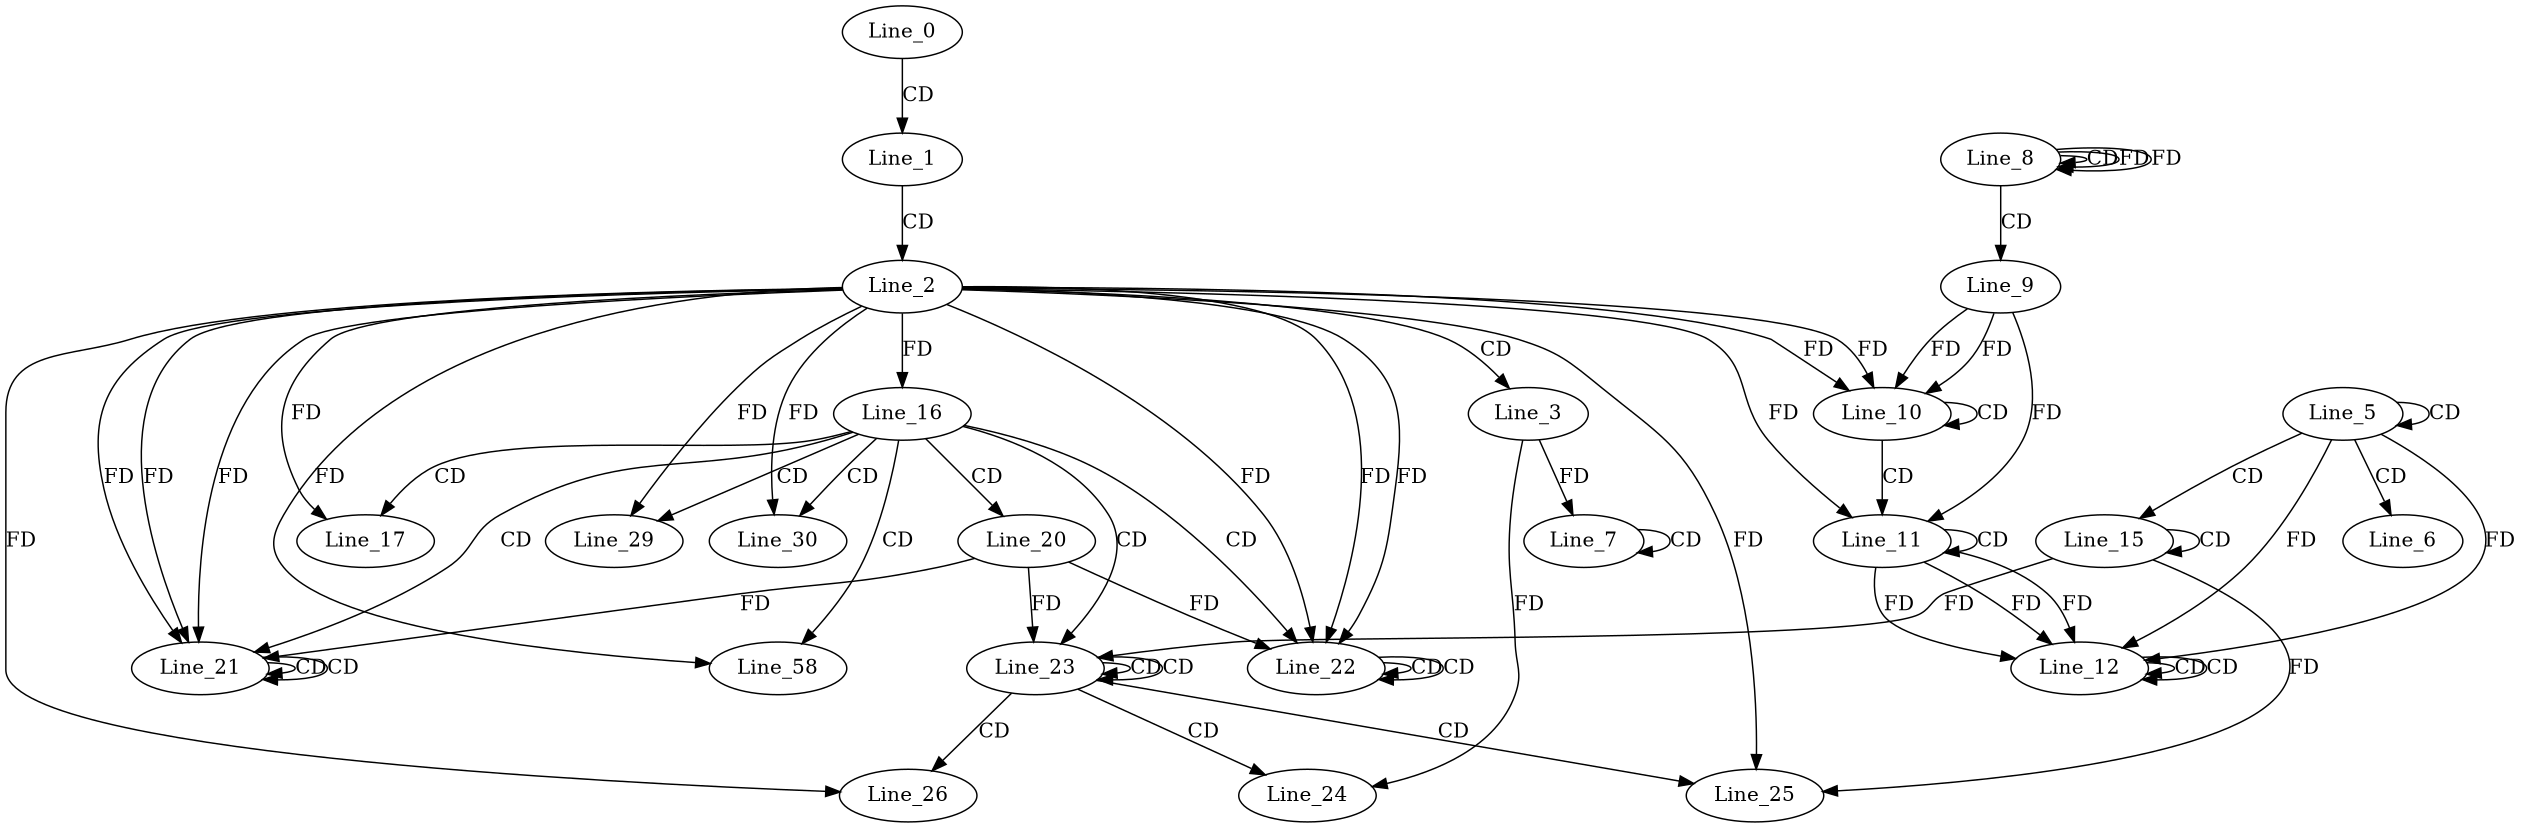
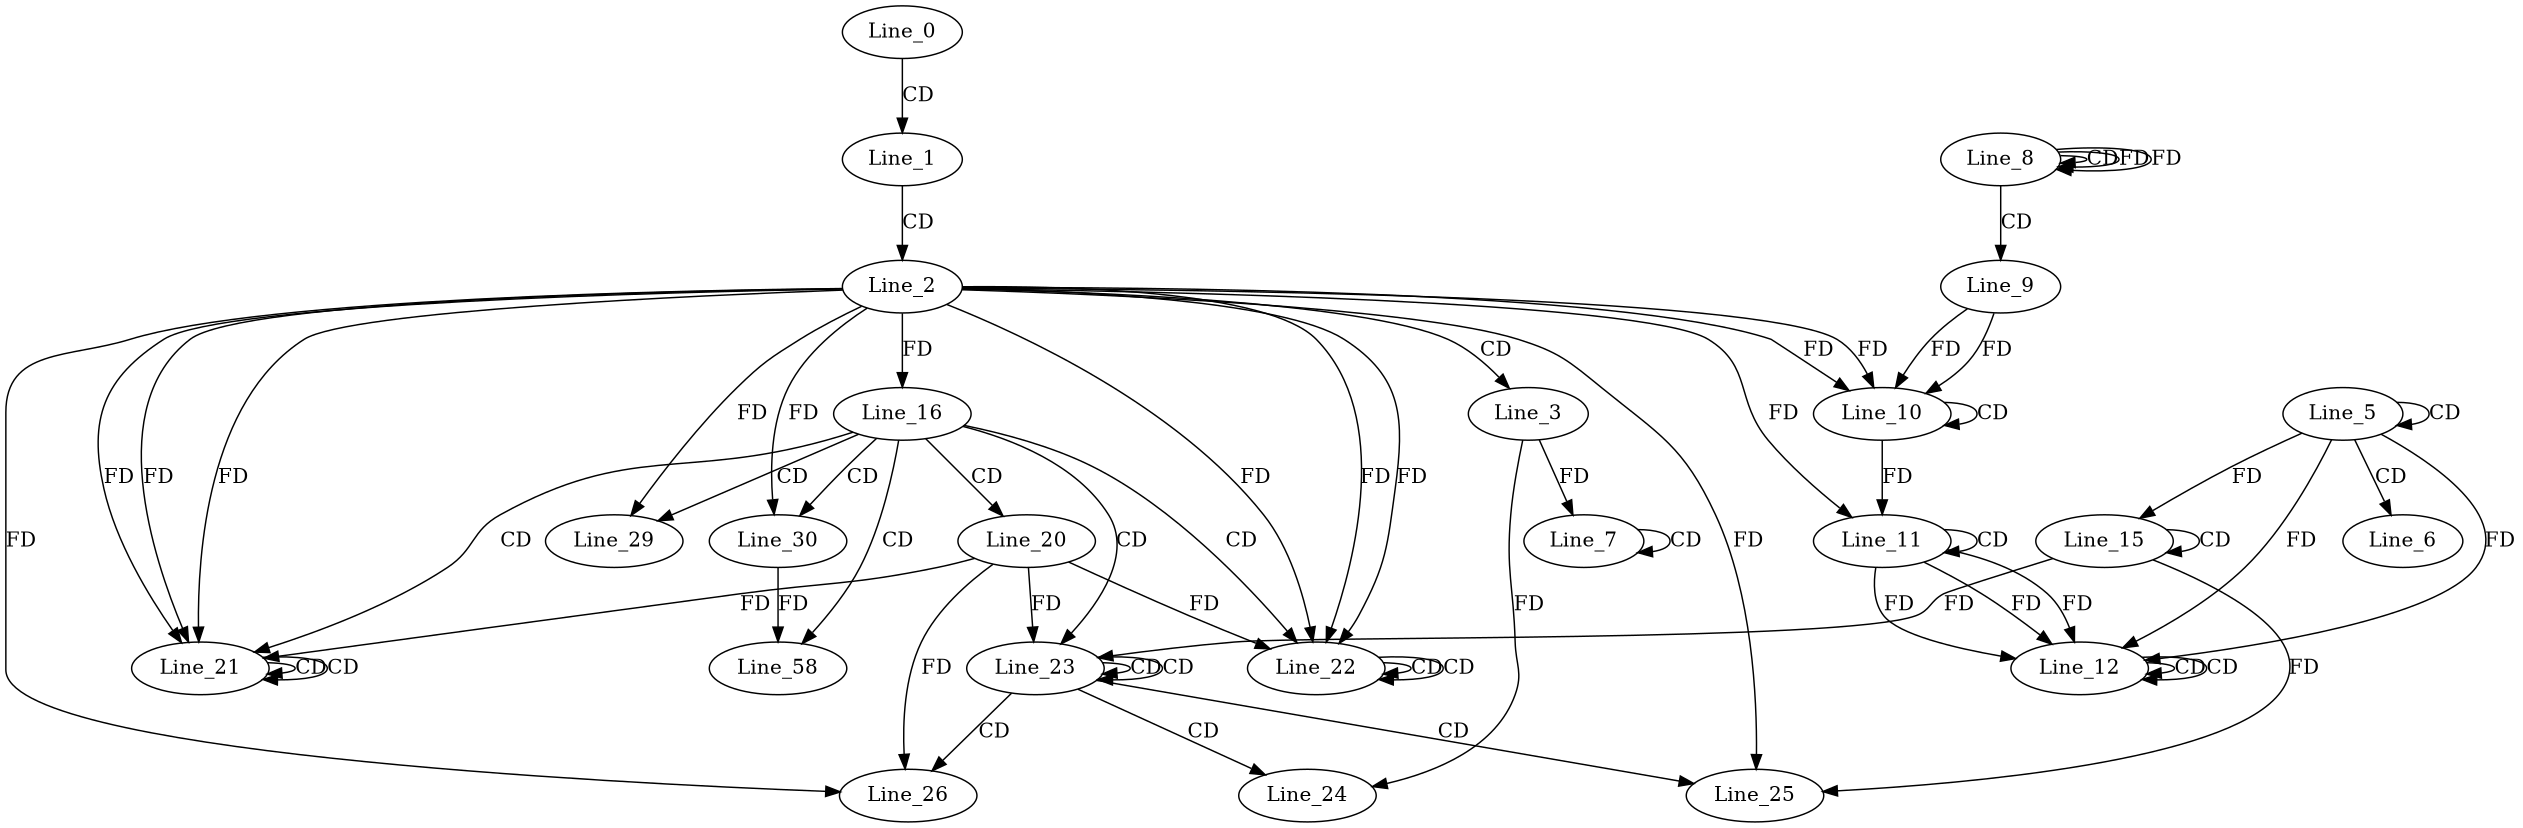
edge "Line_9" -> "Line_11": removed, label "FD"
edge "Line_2" -> "Line_58": now "Line_30" -> "Line_58"
edge "Line_10" -> "Line_11": label "CD" -> "FD"
edge "Line_5" -> "Line_15": label "CD" -> "FD"
node "Line_17": removed
edge "Line_20" -> "Line_26": added, label "FD"
